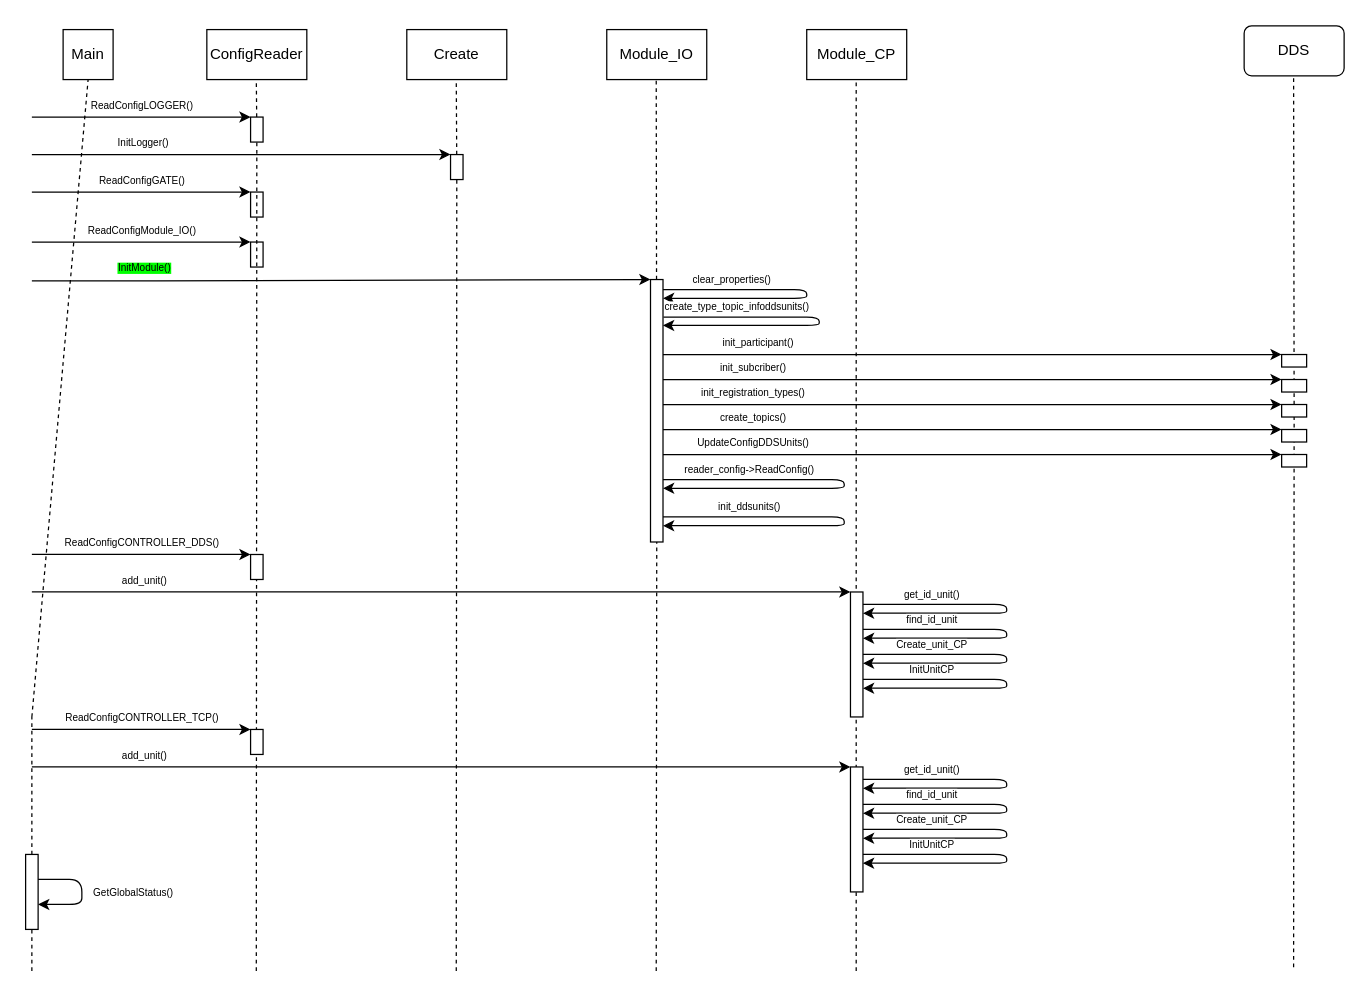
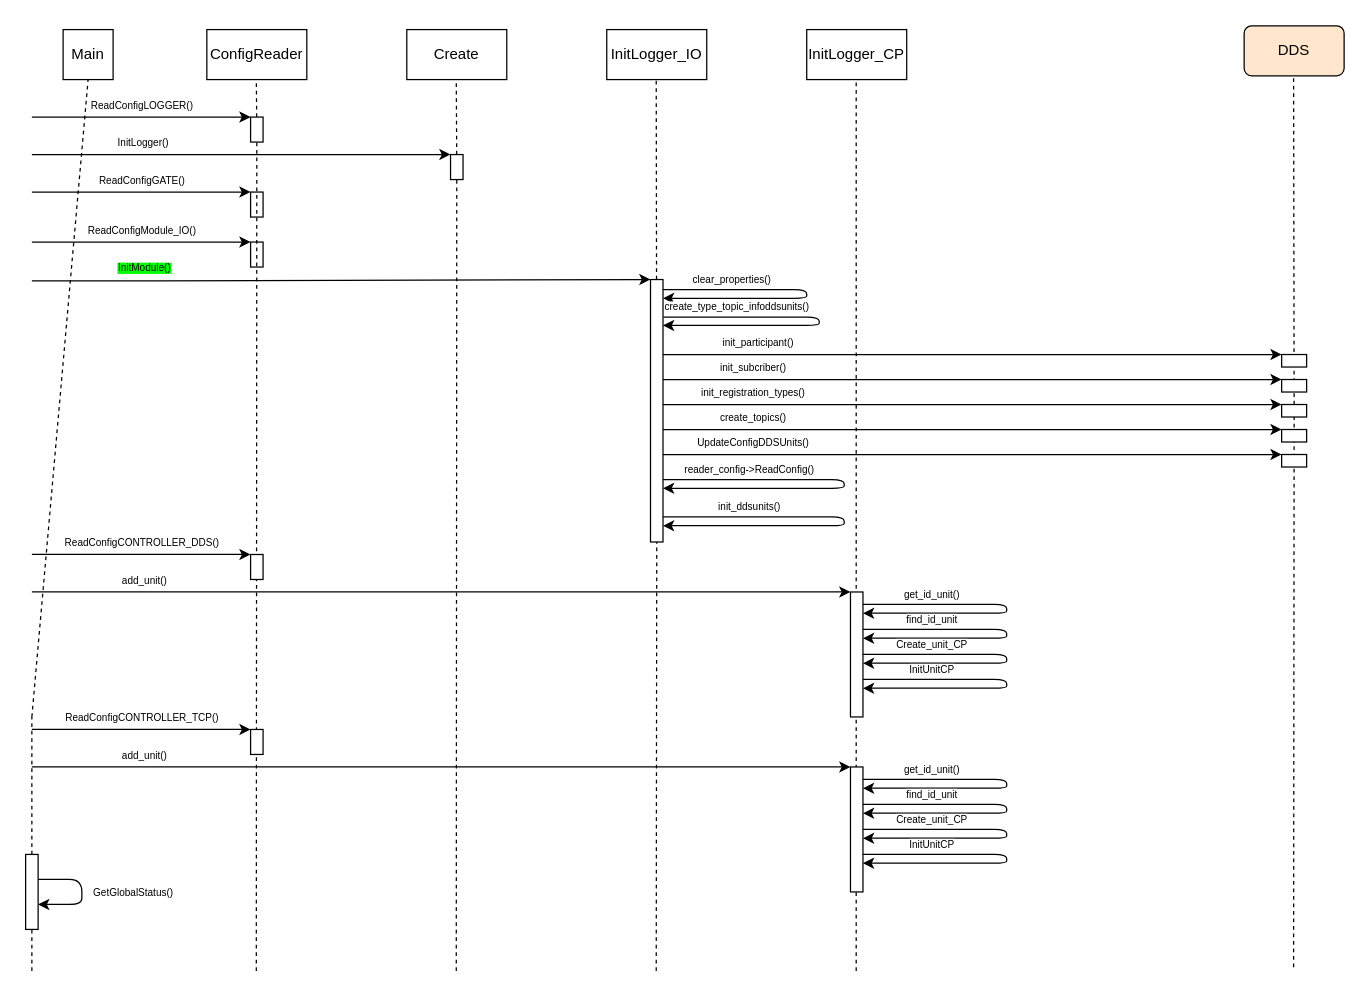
node "DDS": fillcolor #ffffff -> #ffe6cc
node "Module_IO": label "Module_IO" -> "InitLogger_IO"
node "Module_CP": label "Module_CP" -> "InitLogger_CP"
